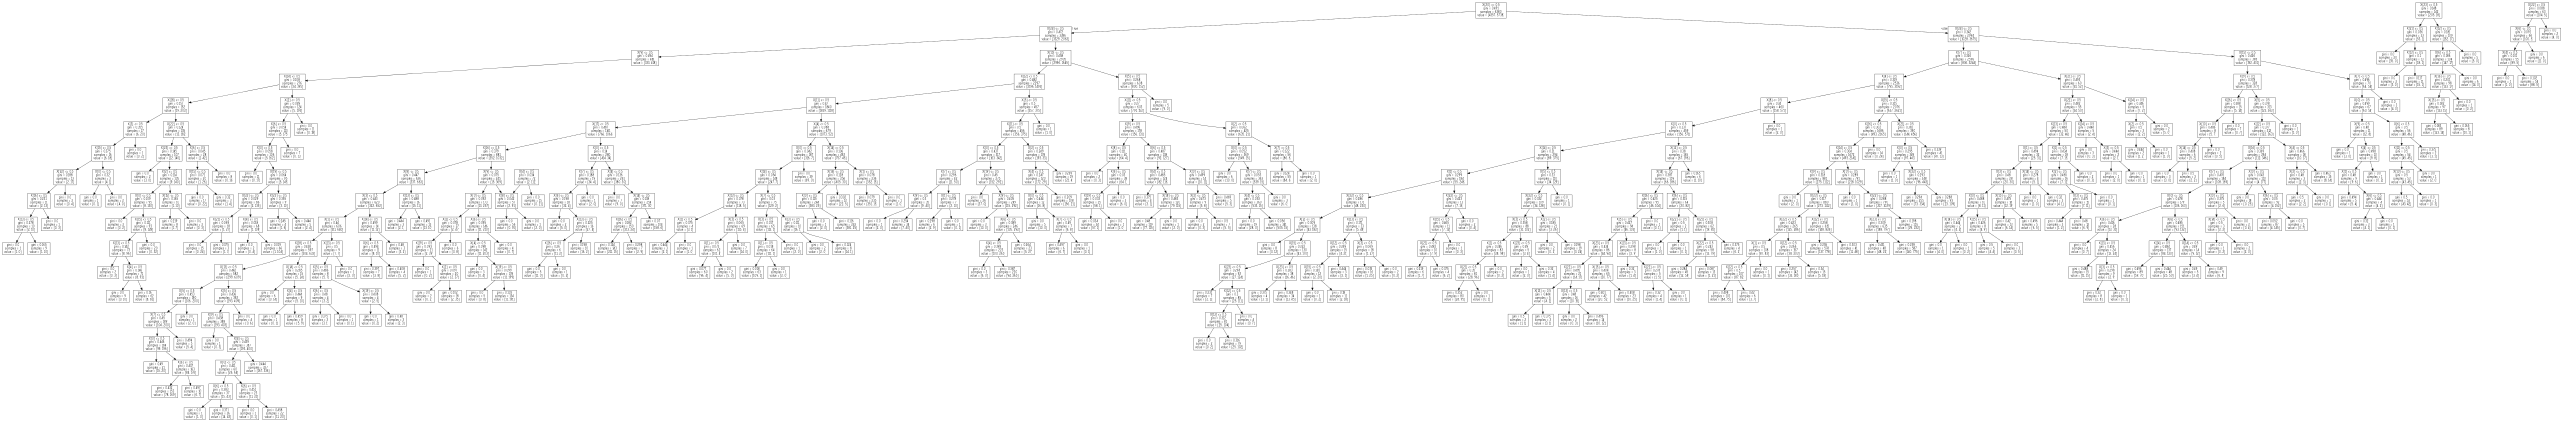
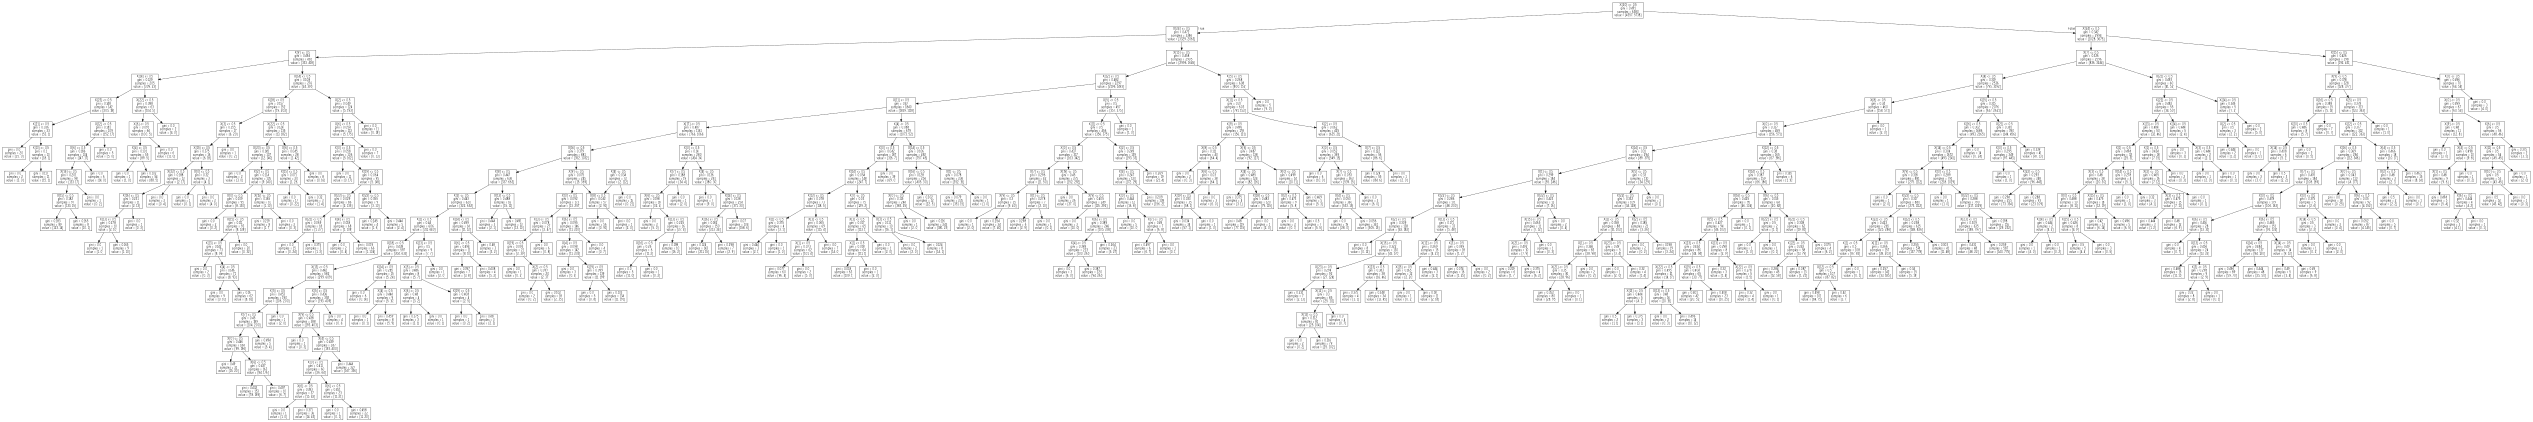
node "X[14] <= 0.5 gini = 0.129 samples = 205 value = [309, 23]": added
